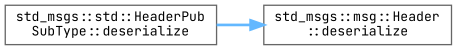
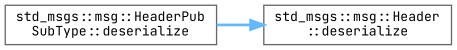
node "std_msgs::std::HeaderPub SubType::deserialize": label "std_msgs::std::HeaderPub SubType::deserialize" -> "std_msgs::msg::HeaderPub SubType::deserialize"
